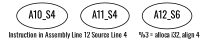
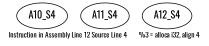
node "A12_S6": label "A12_S6" -> "A12_S4"
